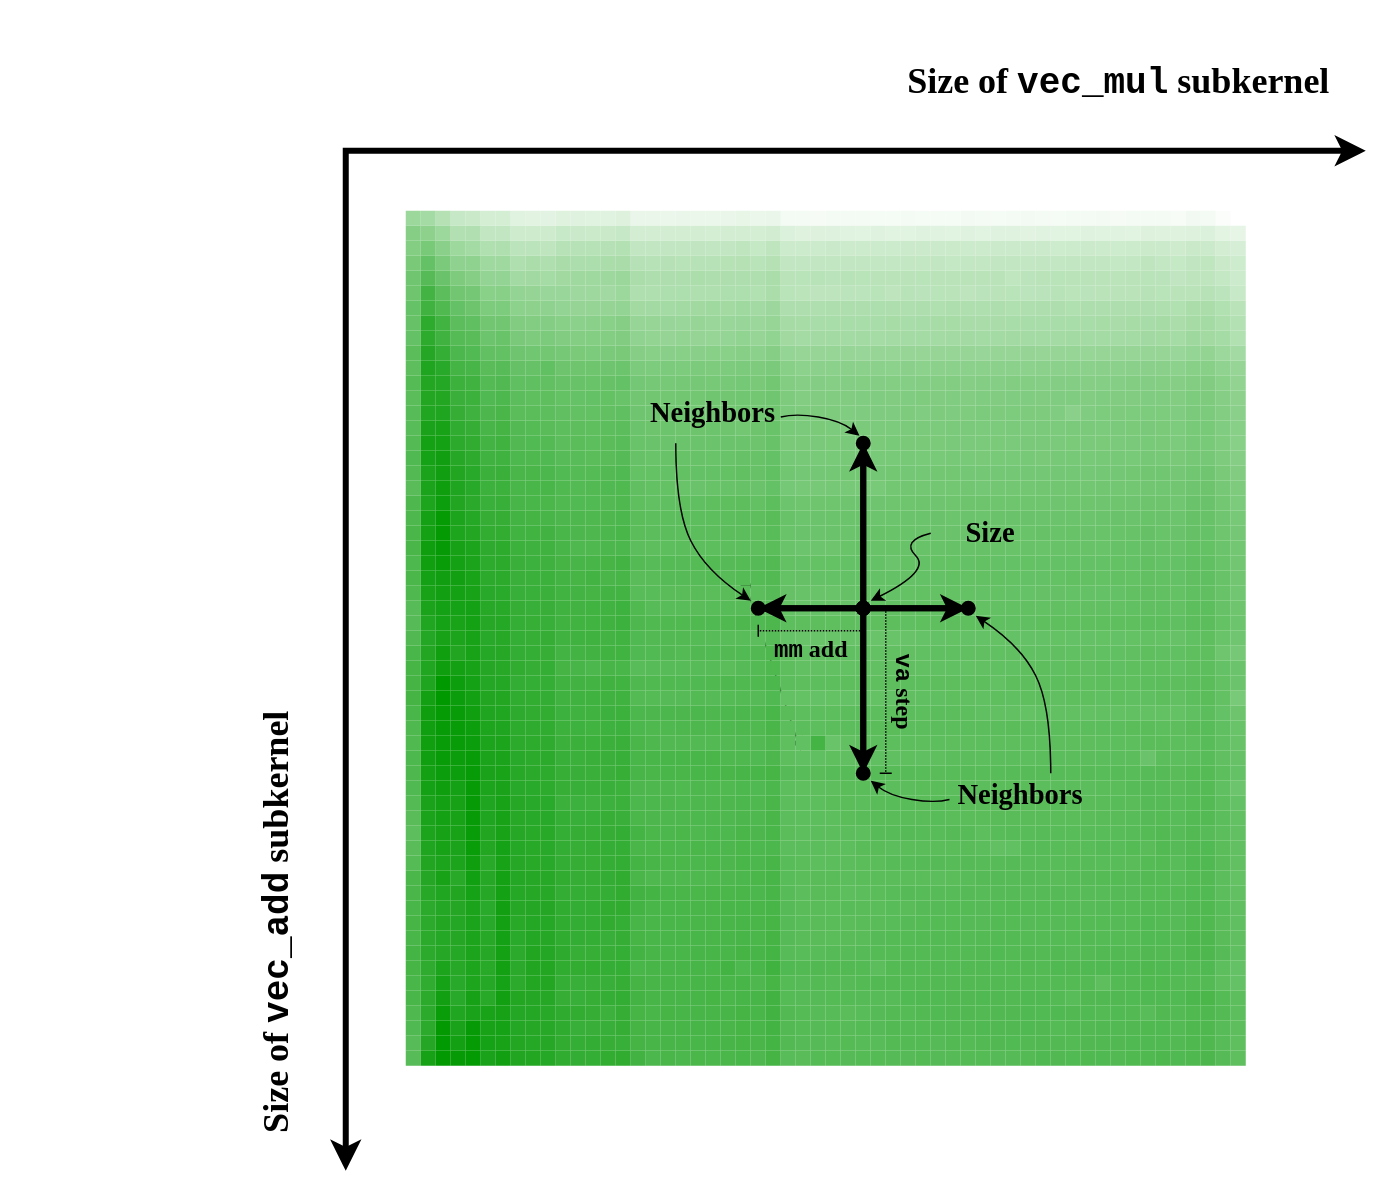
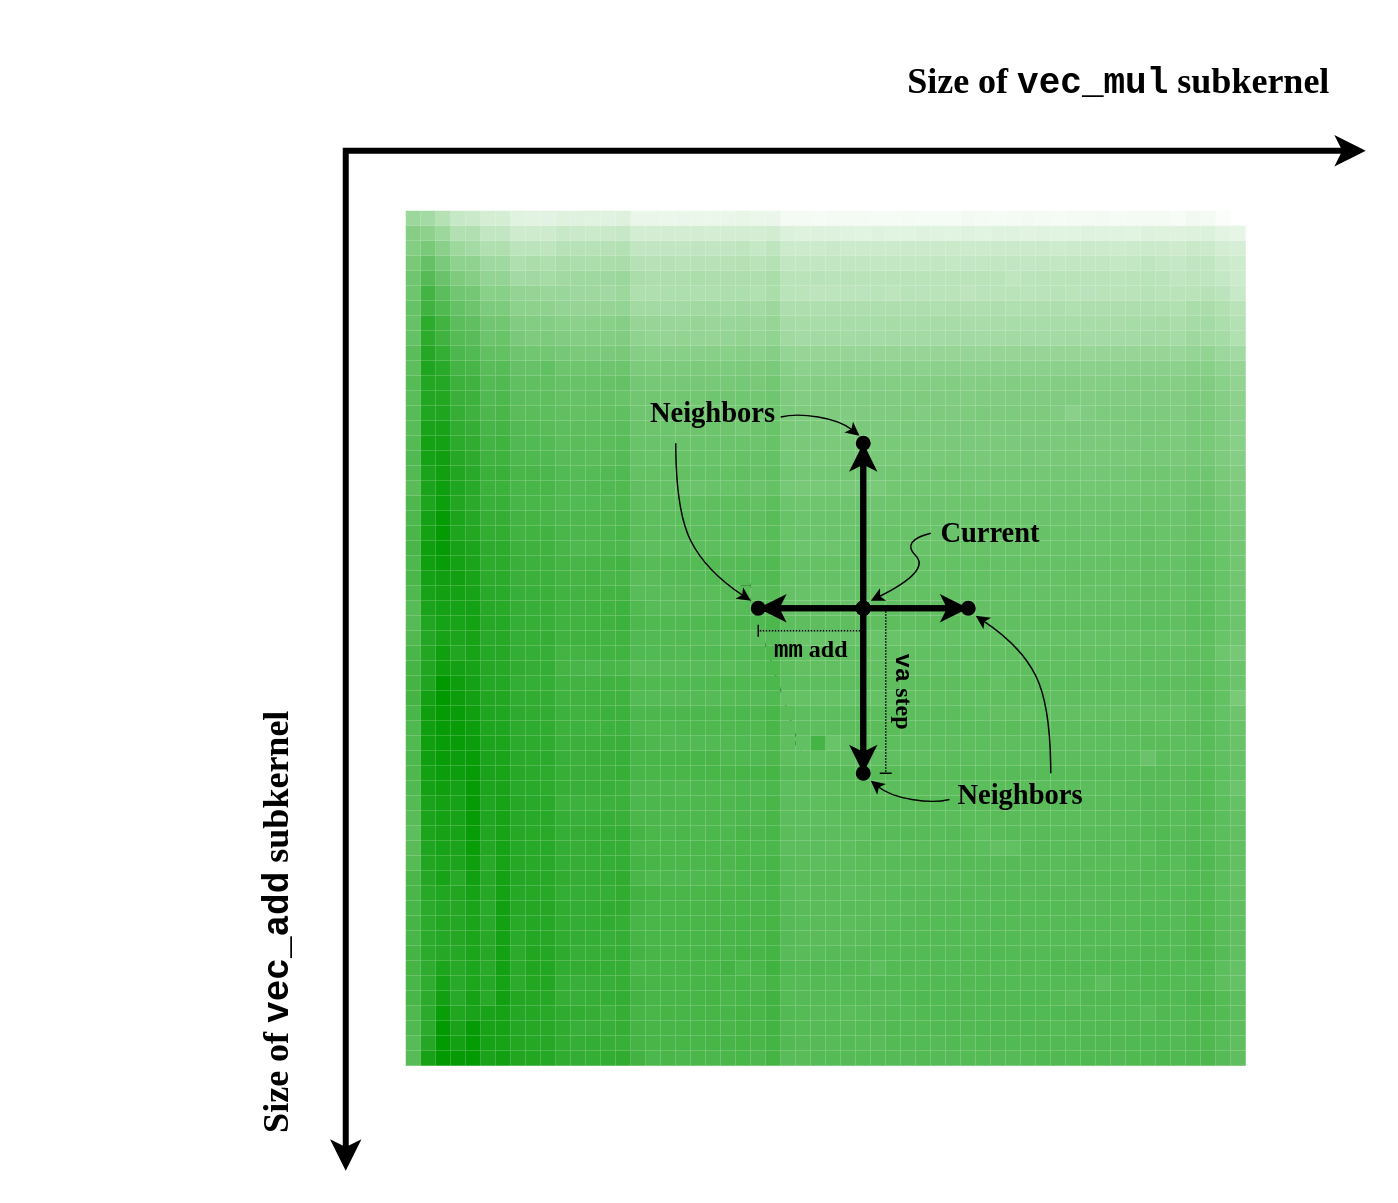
node "Size": label "Size" -> "Current"
